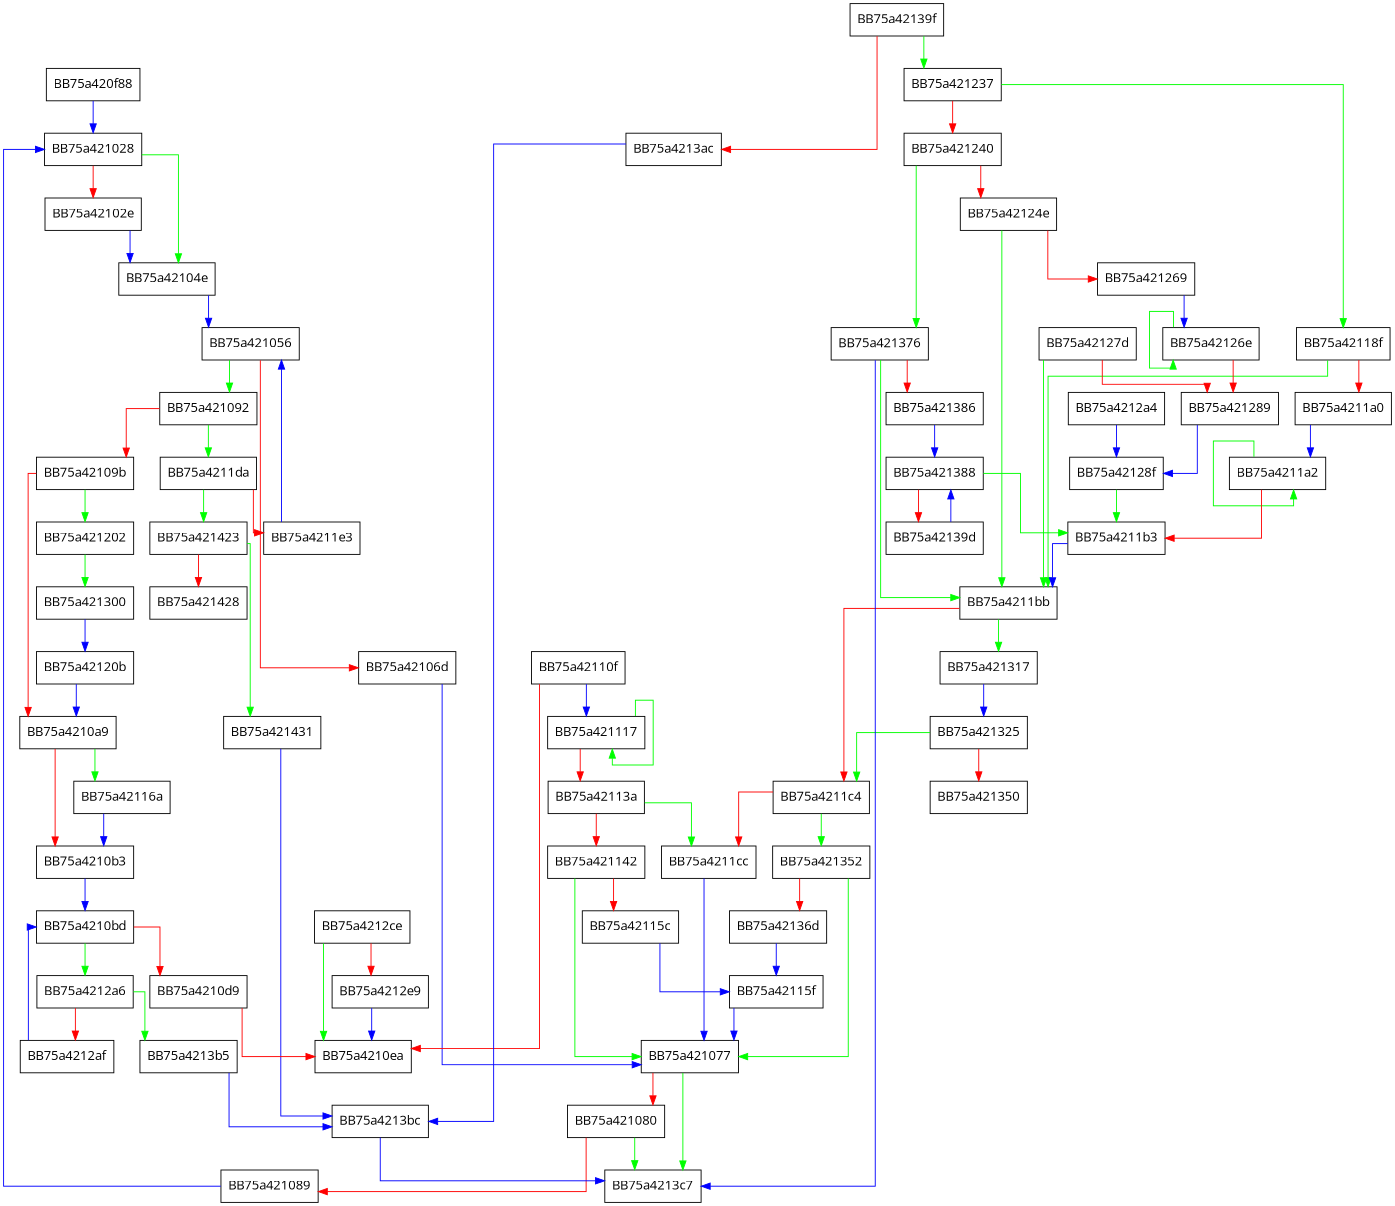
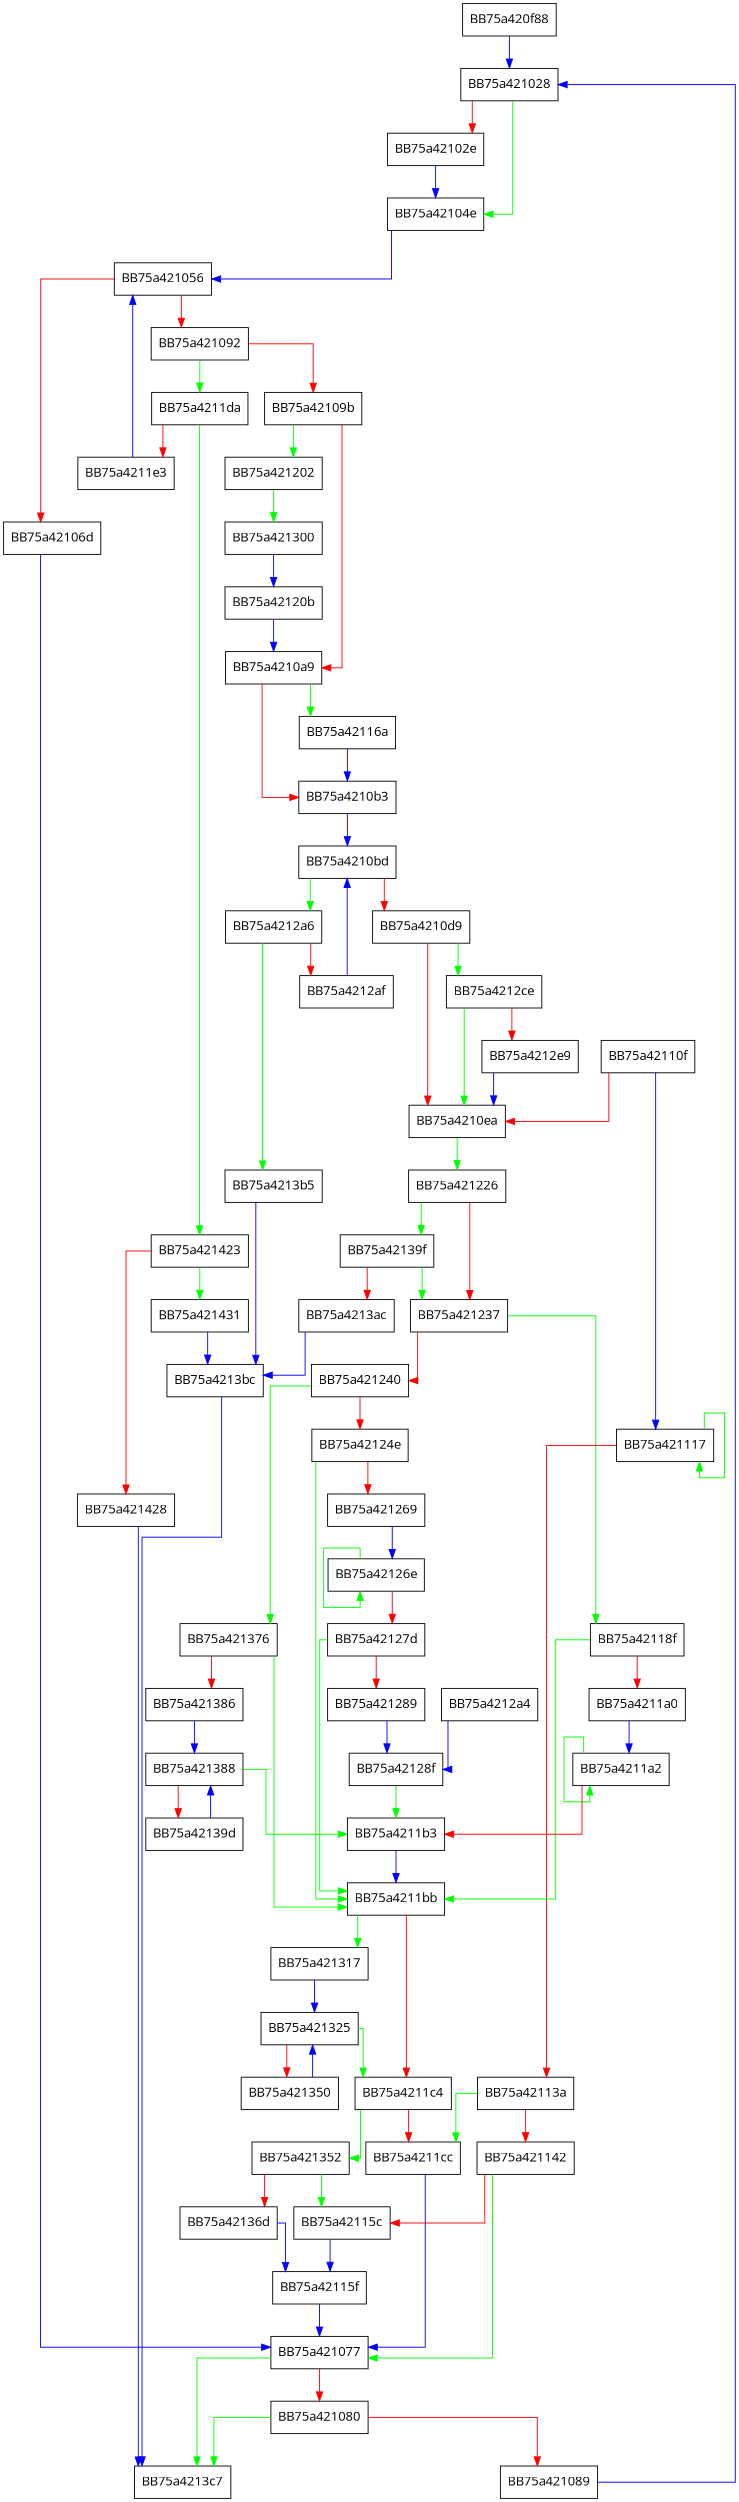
edge "BB75a42126e" -> "BB75a421289": now "BB75a42126e" -> "BB75a42127d"
edge "BB75a421056" -> "BB75a421092": color green -> red
edge "BB75a421376" -> "BB75a4213c7": now "BB75a421428" -> "BB75a4213c7"
edge "BB75a4210d9" -> "BB75a4212ce": added
edge "BB75a421352" -> "BB75a421077": now "BB75a421352" -> "BB75a42115c"
node "BB75a421226": added
edge "BB75a421350" -> "BB75a421325": added
